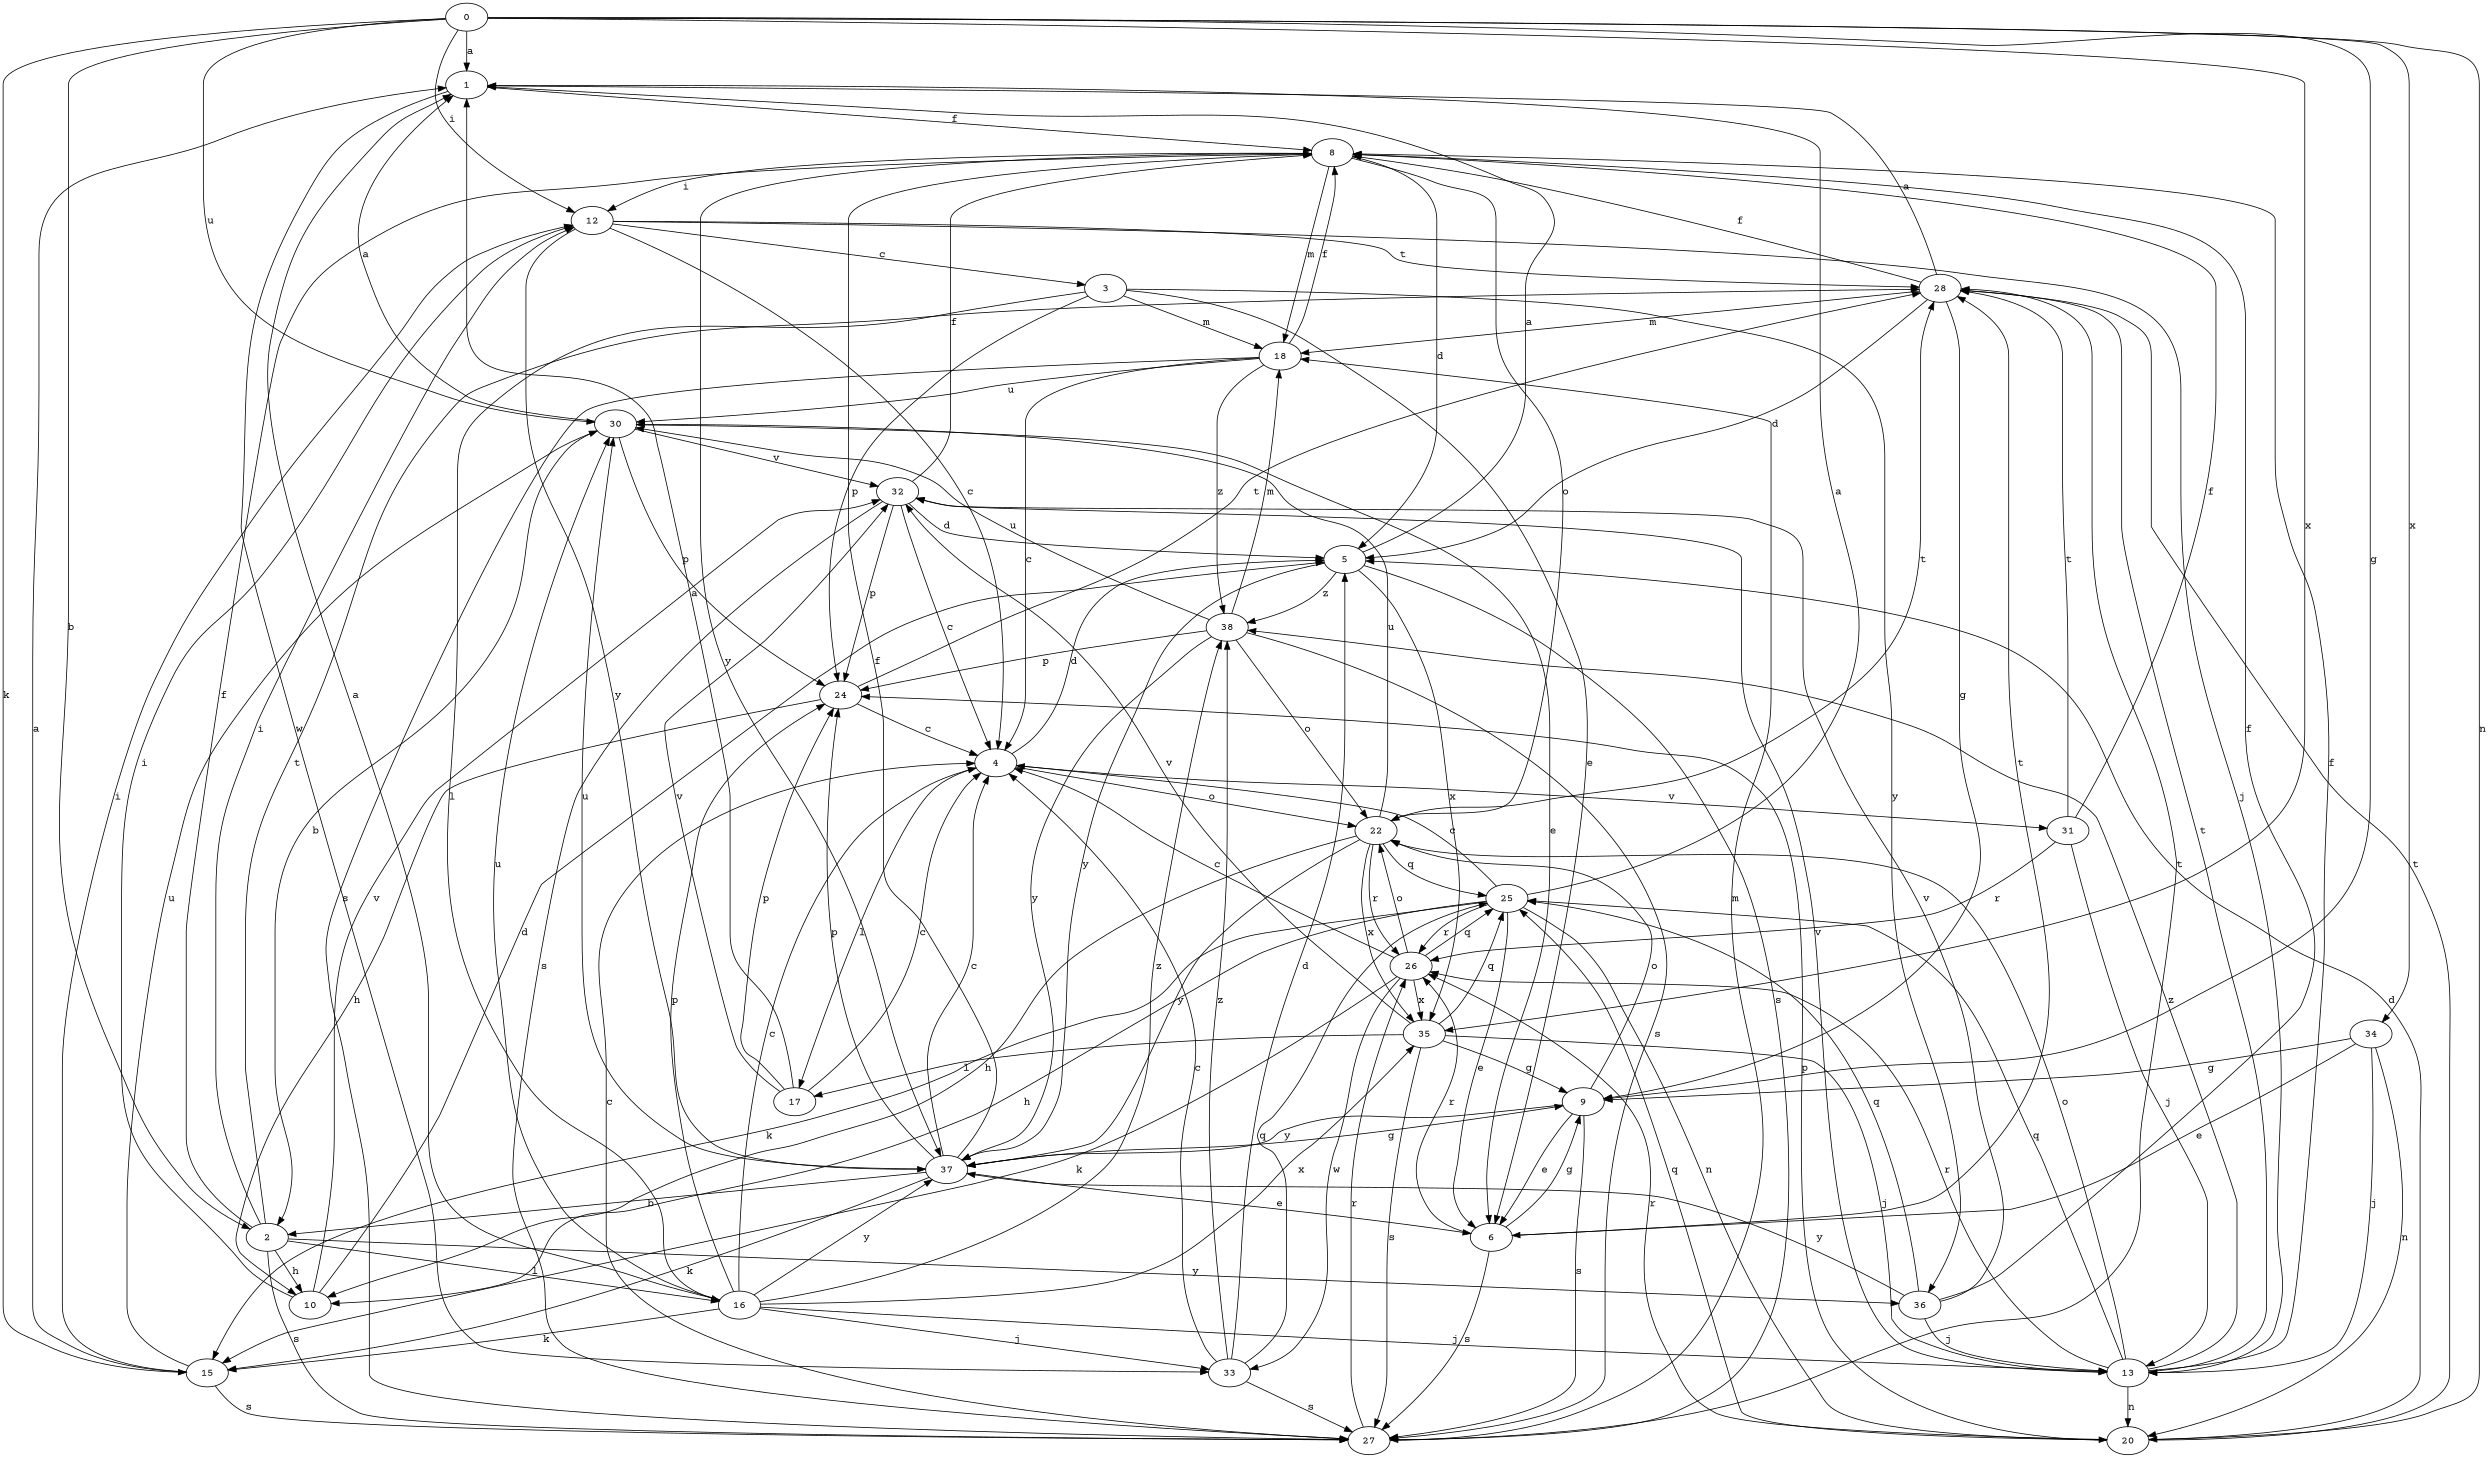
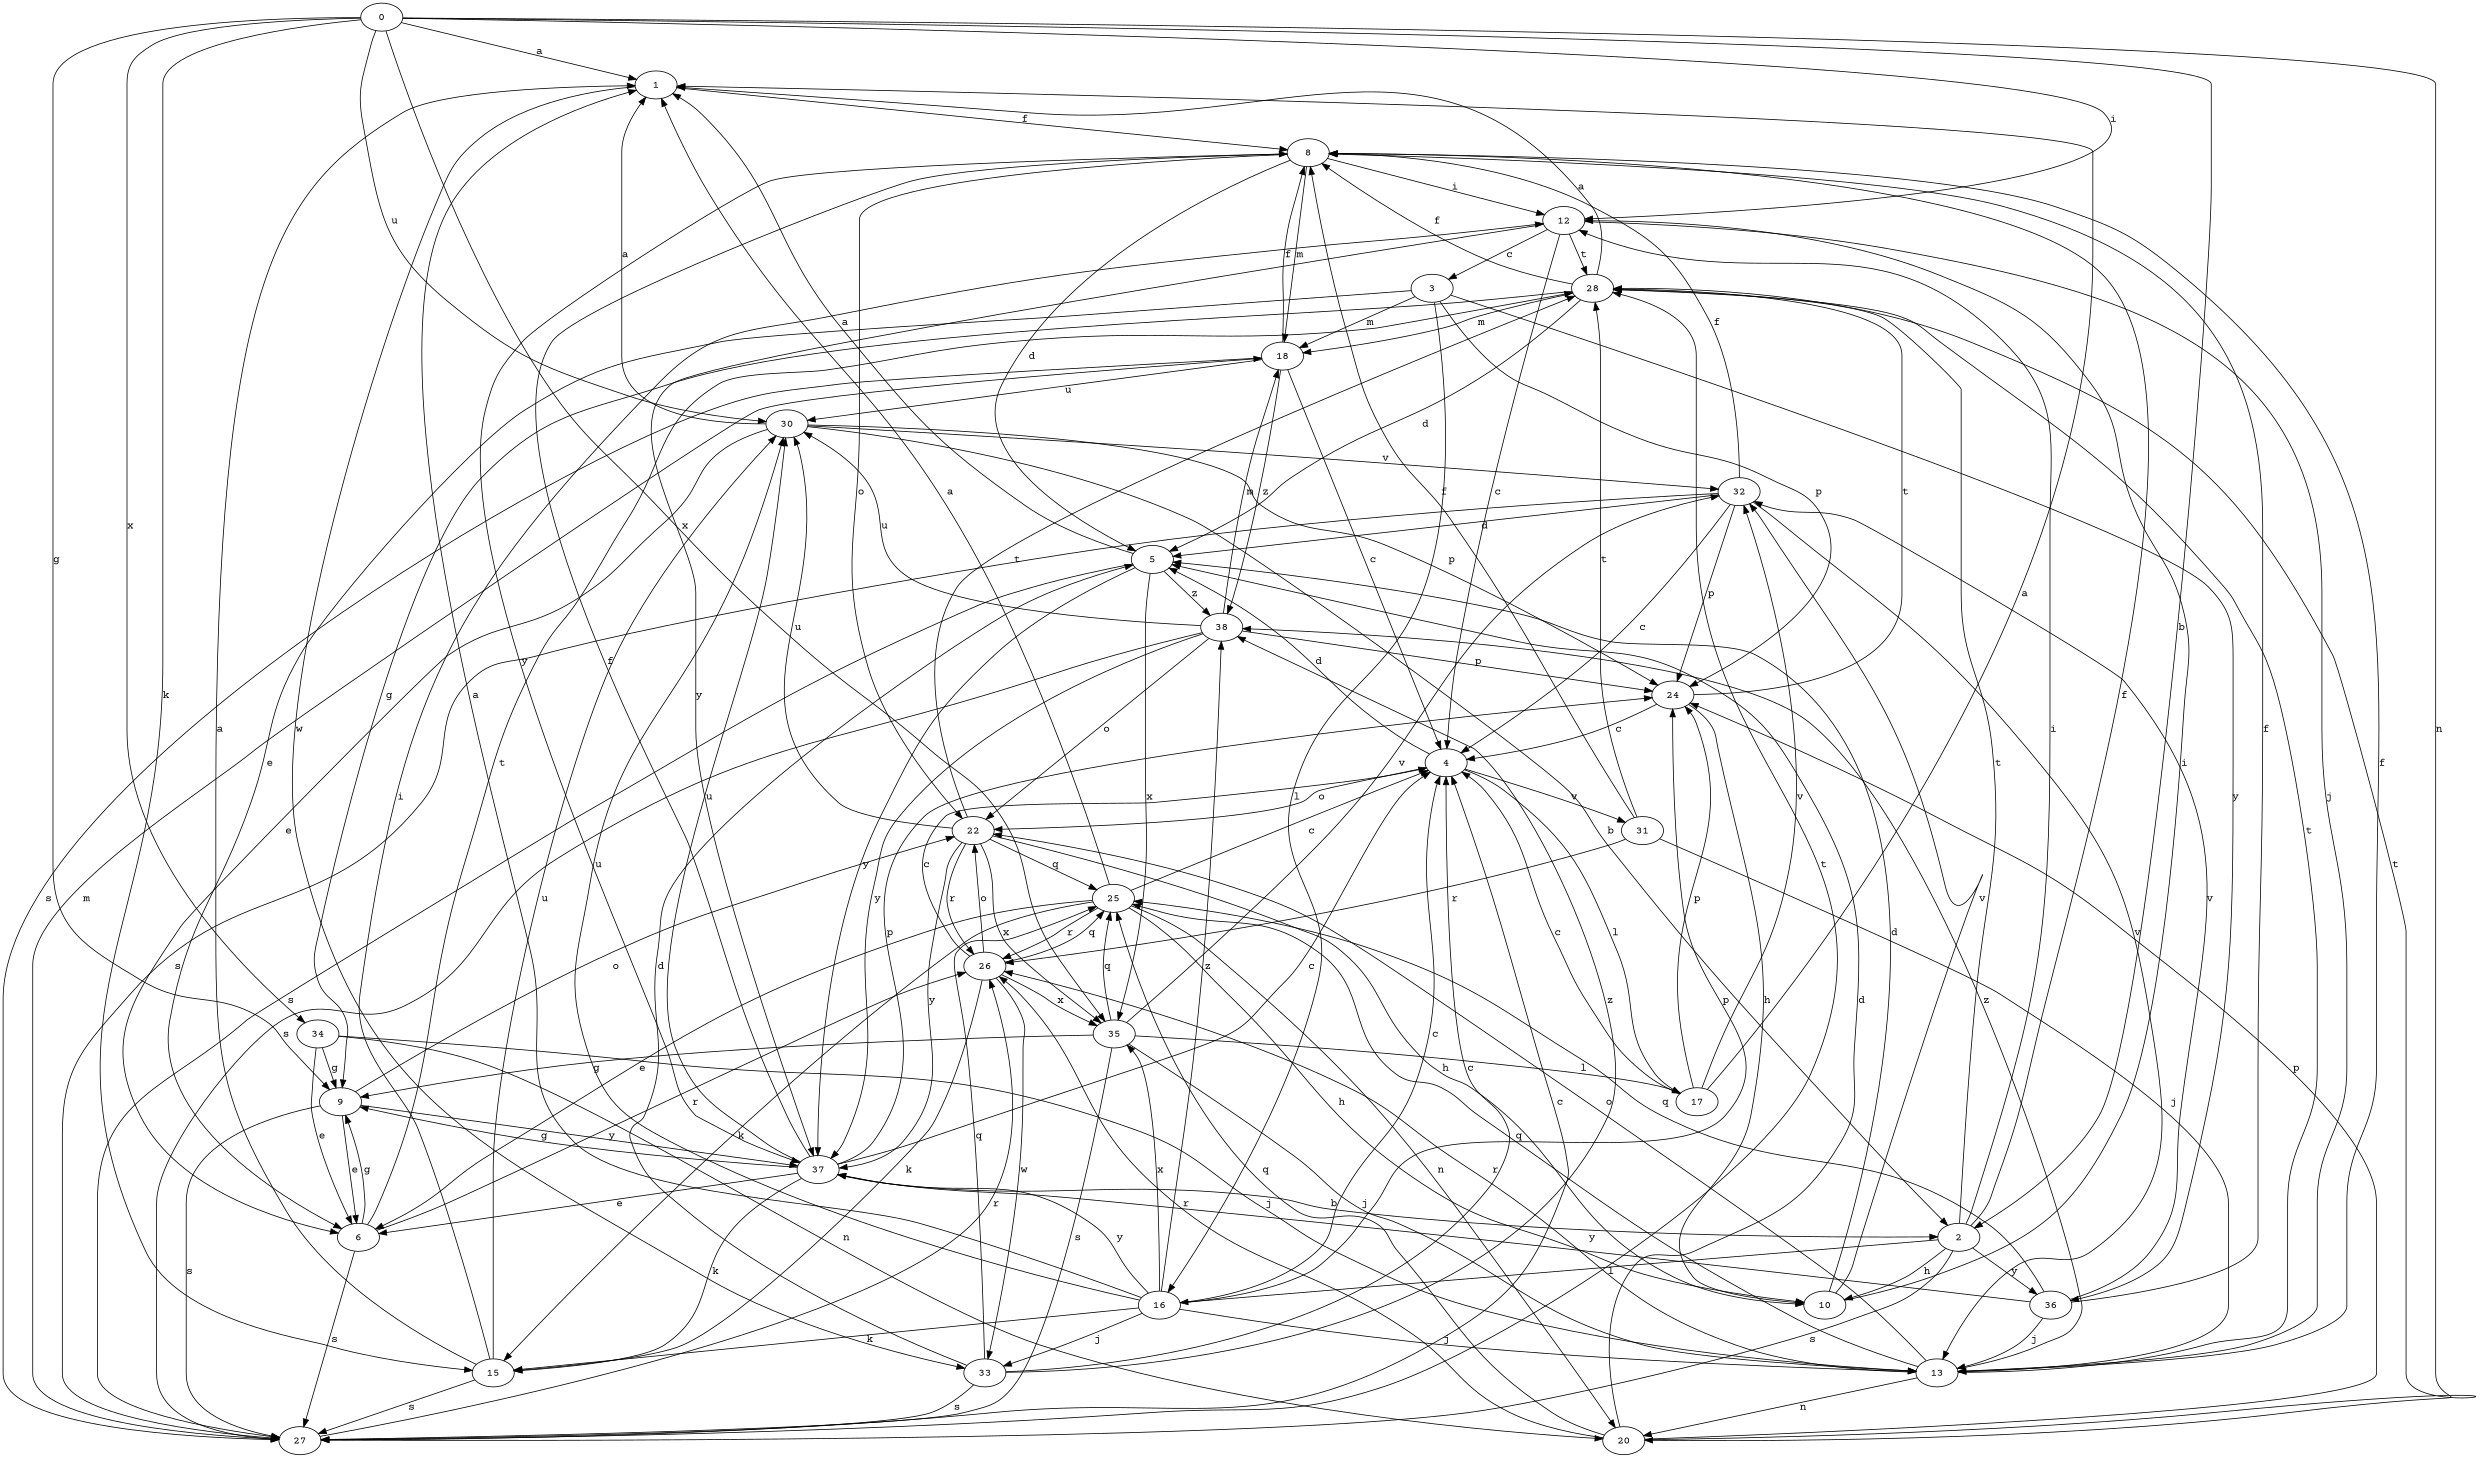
edge "13" -> "32": reversed
